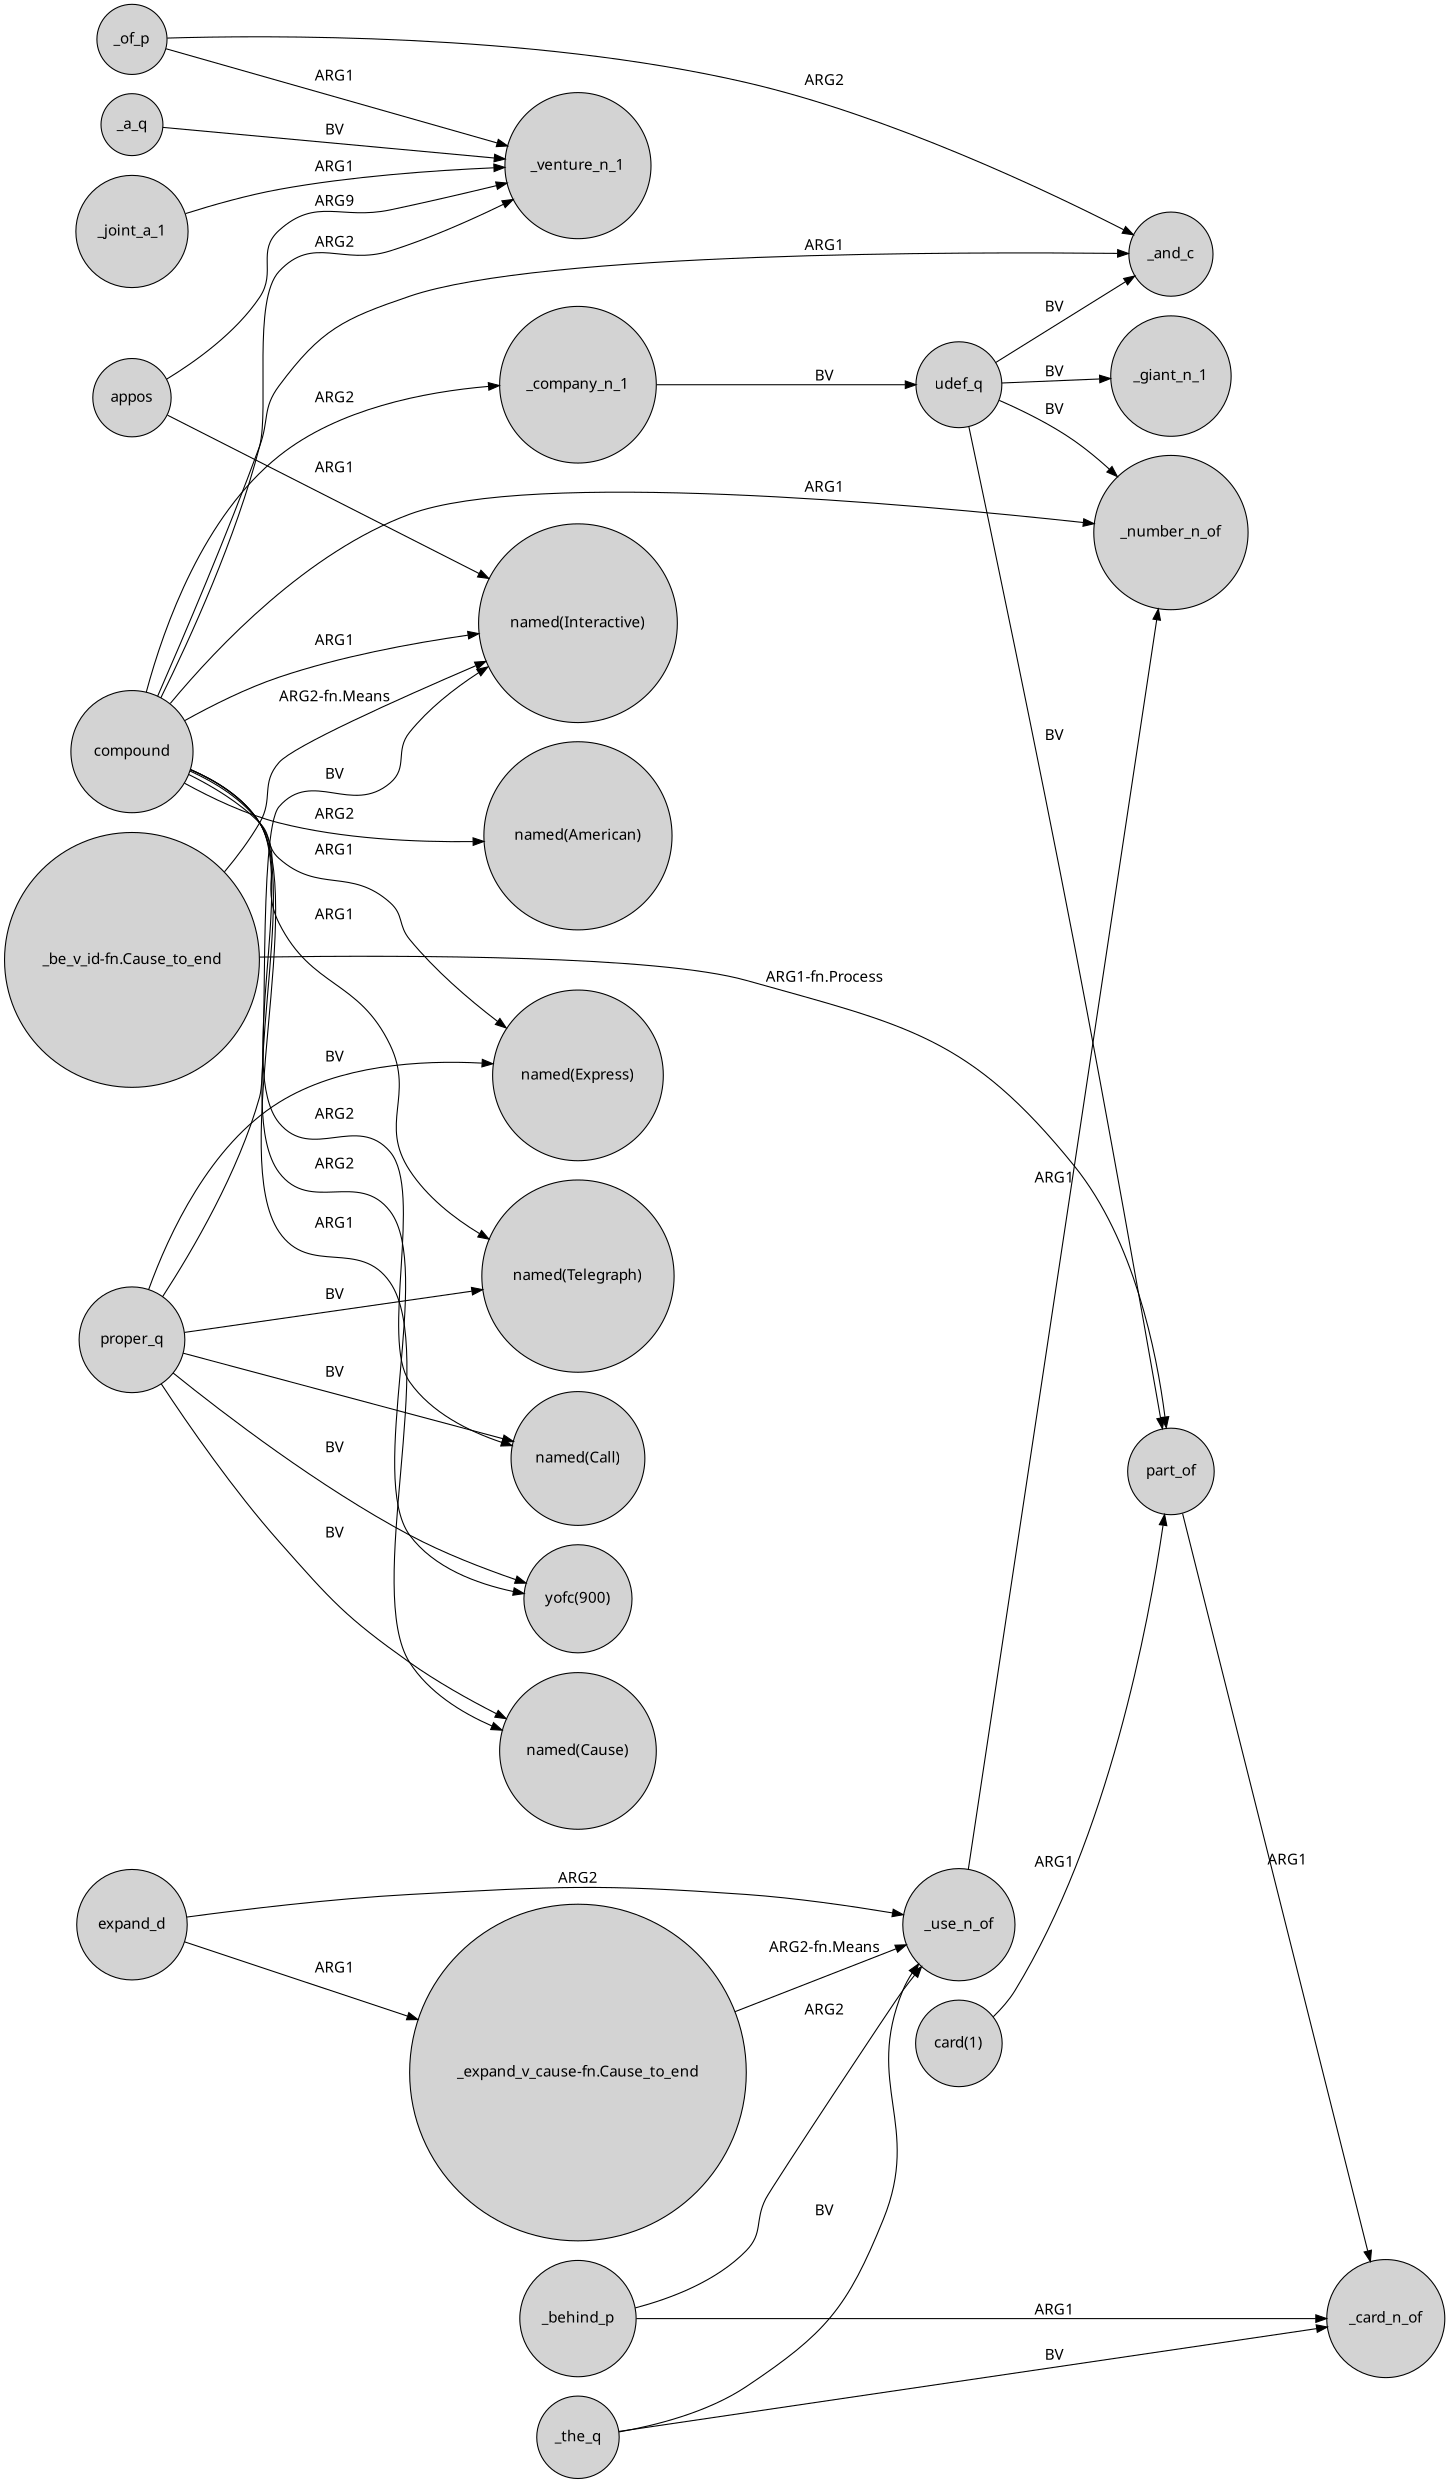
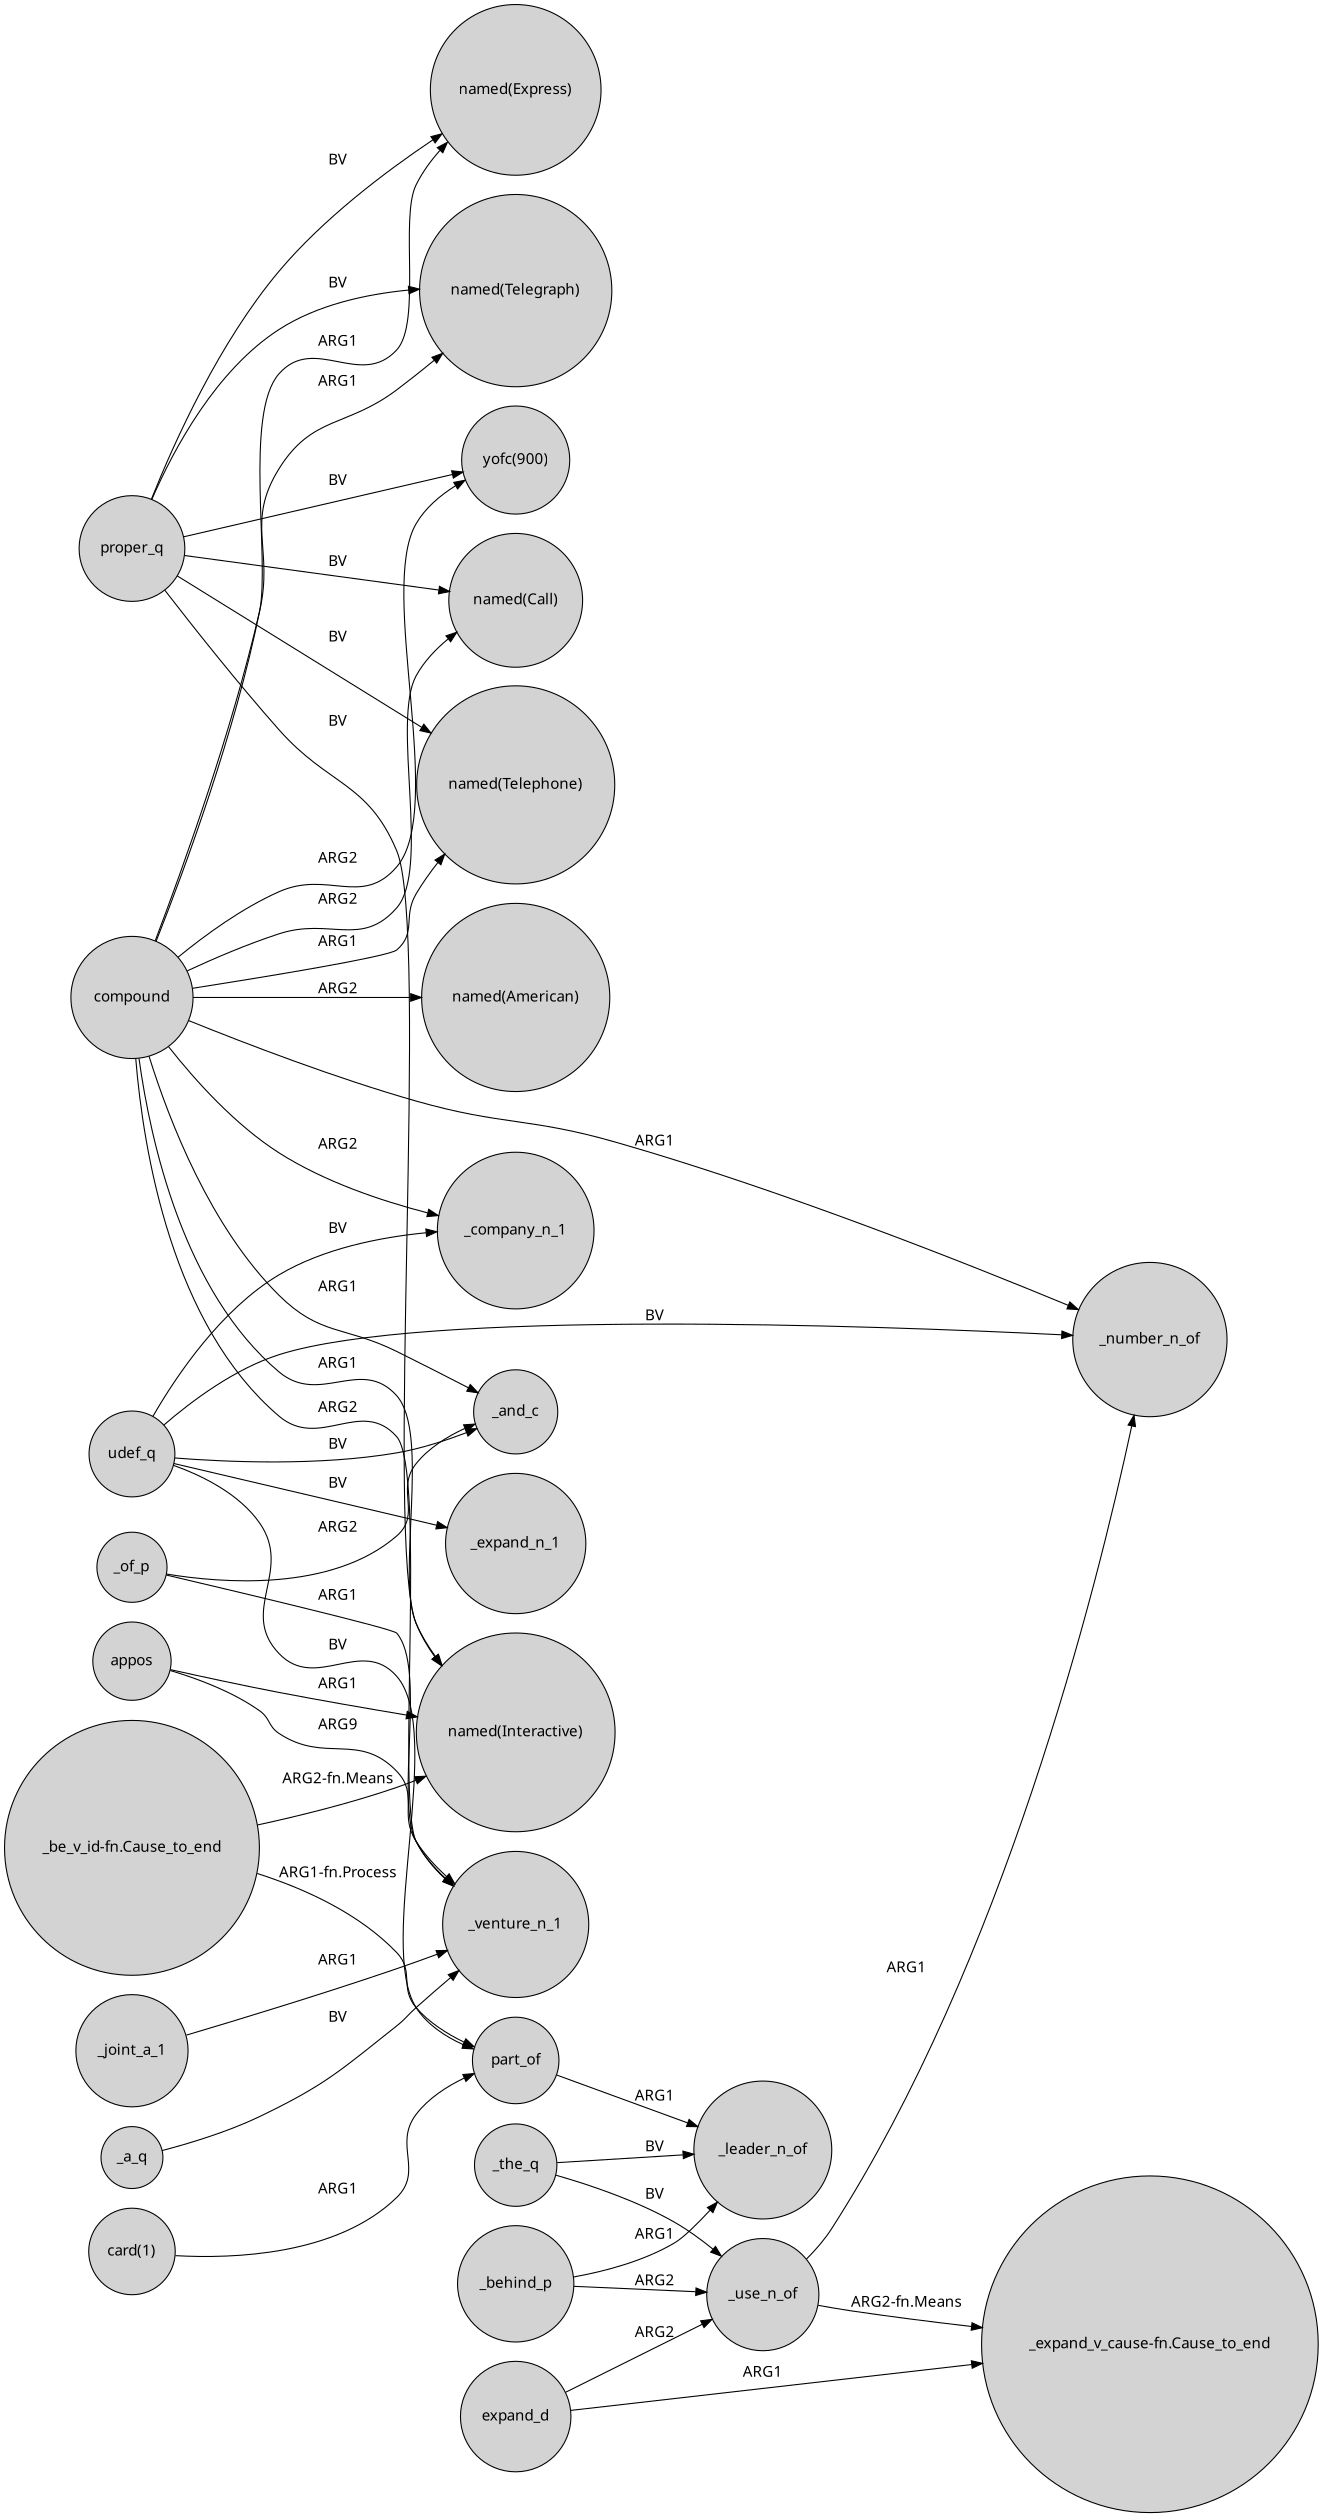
node "_giant_n_1": label "_giant_n_1" -> "_expand_n_1"
edge "_company_n_1" -> "udef_q": reversed
node "named(Cause)": label "named(Cause)" -> "named(Telephone)"
edge "_expand_v_cause-fn.Cause_to_end" -> "_use_n_of": reversed
node "_card_n_of": label "_card_n_of" -> "_leader_n_of"
